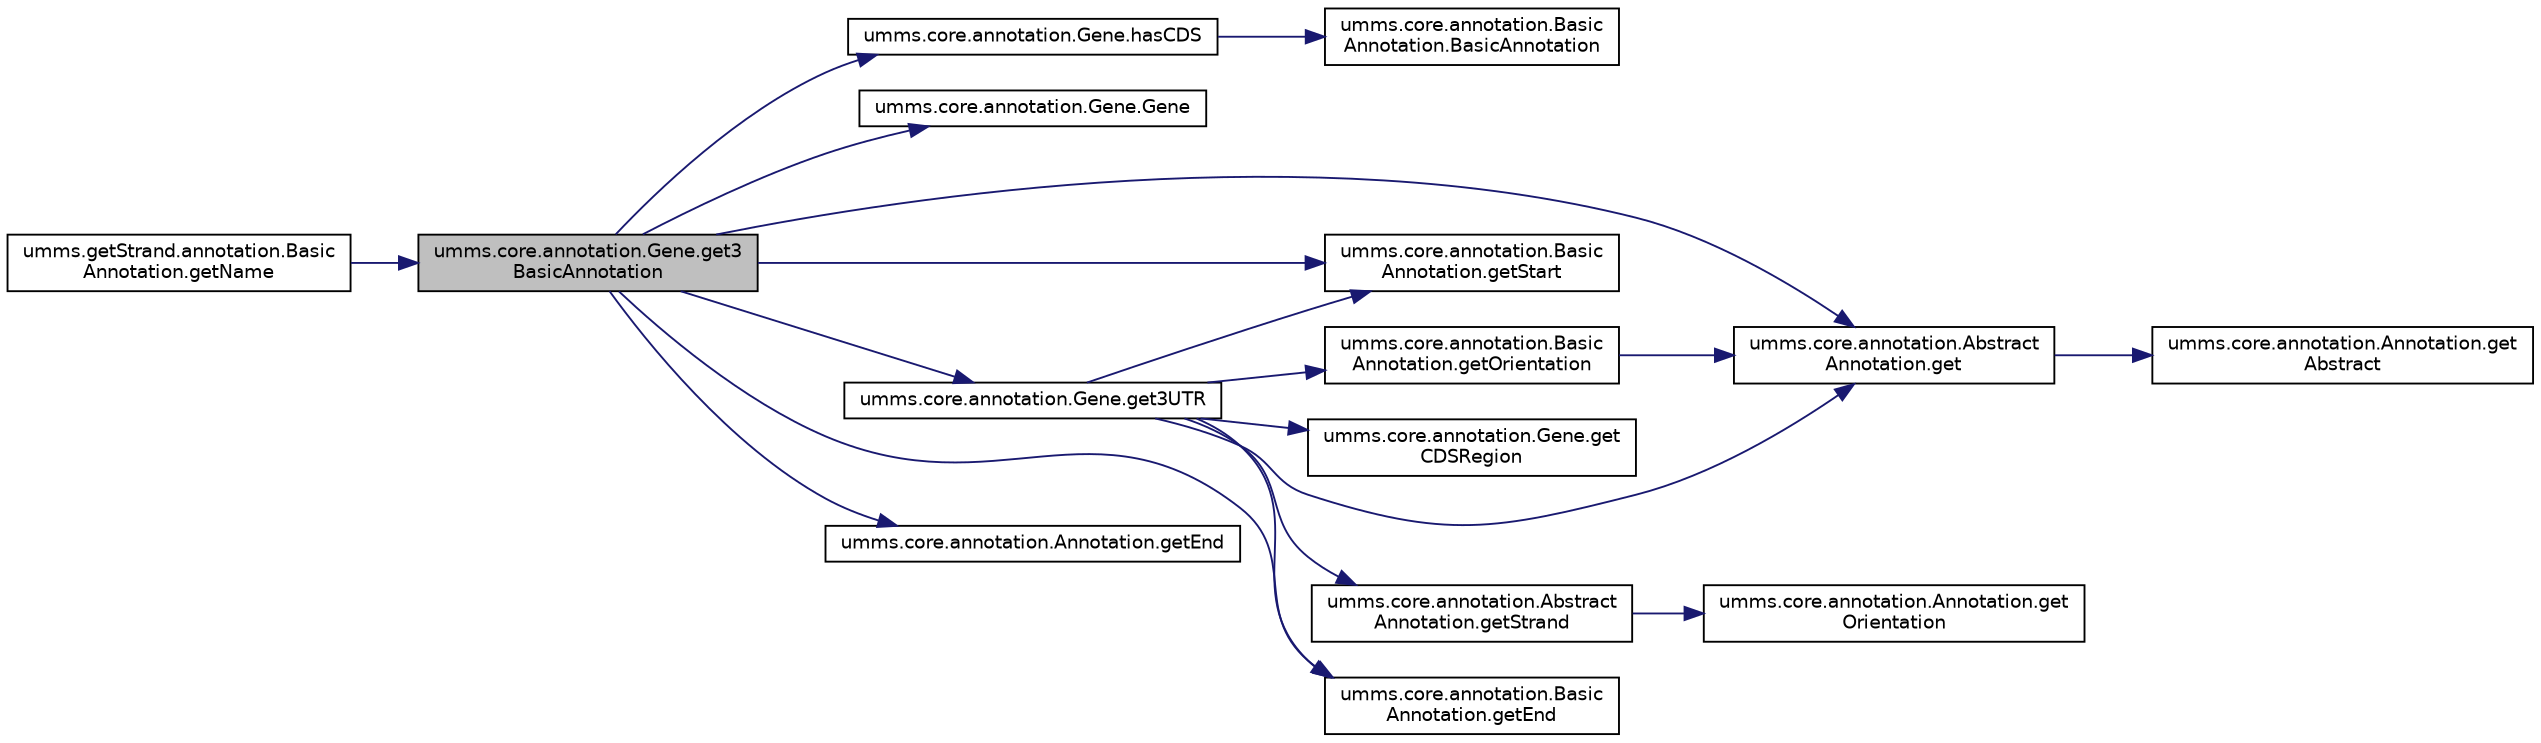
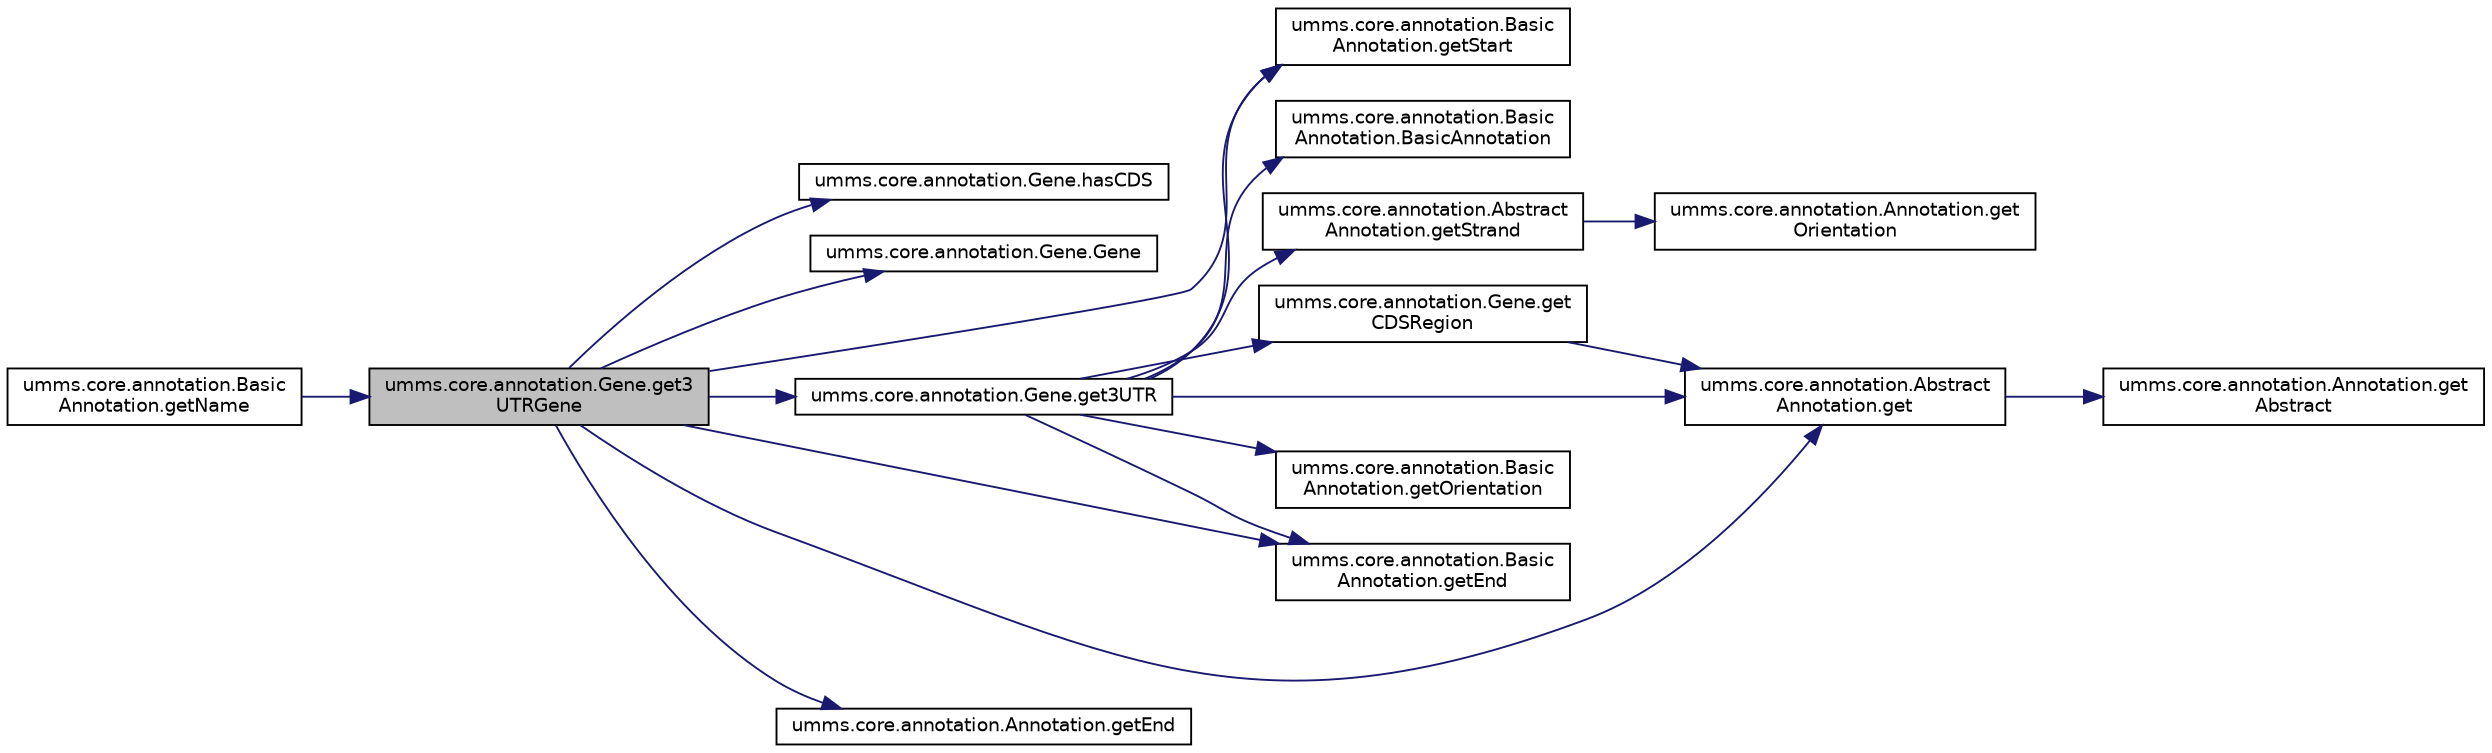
edge "umms.core.annotation.Gene.hasCDS" -> "umms.core.annotation.Basic Annotation.BasicAnnotation": now "umms.core.annotation.Gene.get3UTR" -> "umms.core.annotation.Basic Annotation.BasicAnnotation"
node "umms.getStrand.annotation.Basic Annotation.getName": label "umms.getStrand.annotation.Basic Annotation.getName" -> "umms.core.annotation.Basic Annotation.getName"
node "umms.core.annotation.Gene.get3 BasicAnnotation": label "umms.core.annotation.Gene.get3 BasicAnnotation" -> "umms.core.annotation.Gene.get3 UTRGene"
edge "umms.core.annotation.Basic Annotation.getOrientation" -> "umms.core.annotation.Abstract Annotation.get": now "umms.core.annotation.Gene.get CDSRegion" -> "umms.core.annotation.Abstract Annotation.get"
